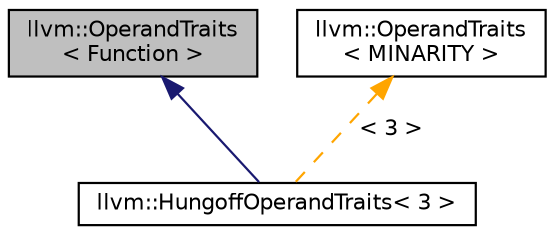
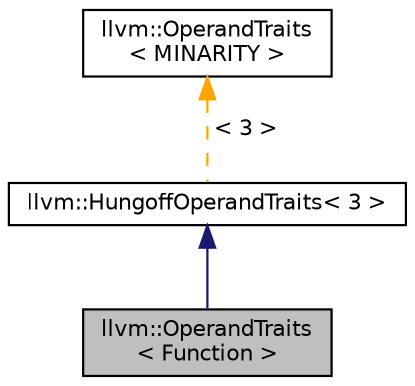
edge "llvm::HungoffOperandTraits< 3 >" -> "llvm::OperandTraits < Function >": reversed
